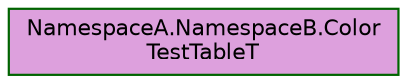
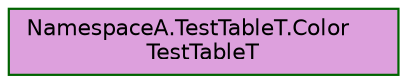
node "NamespaceA.NamespaceB.Color TestTableT": label "NamespaceA.NamespaceB.Color TestTableT" -> "NamespaceA.TestTableT.Color TestTableT"
